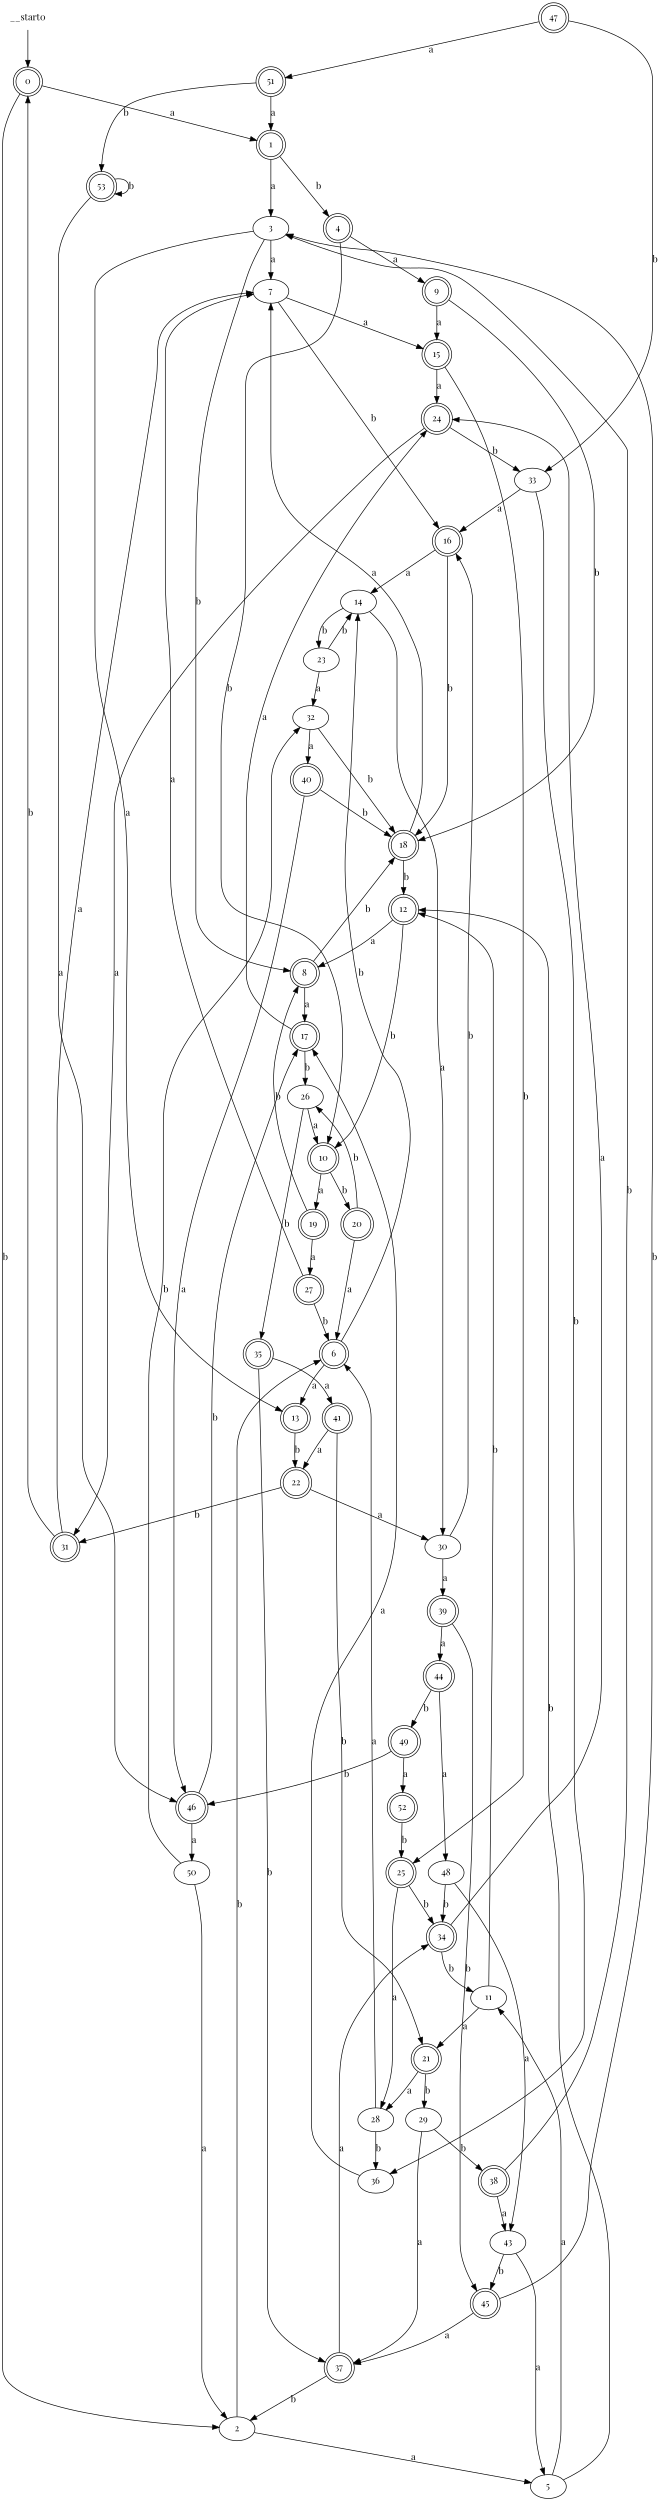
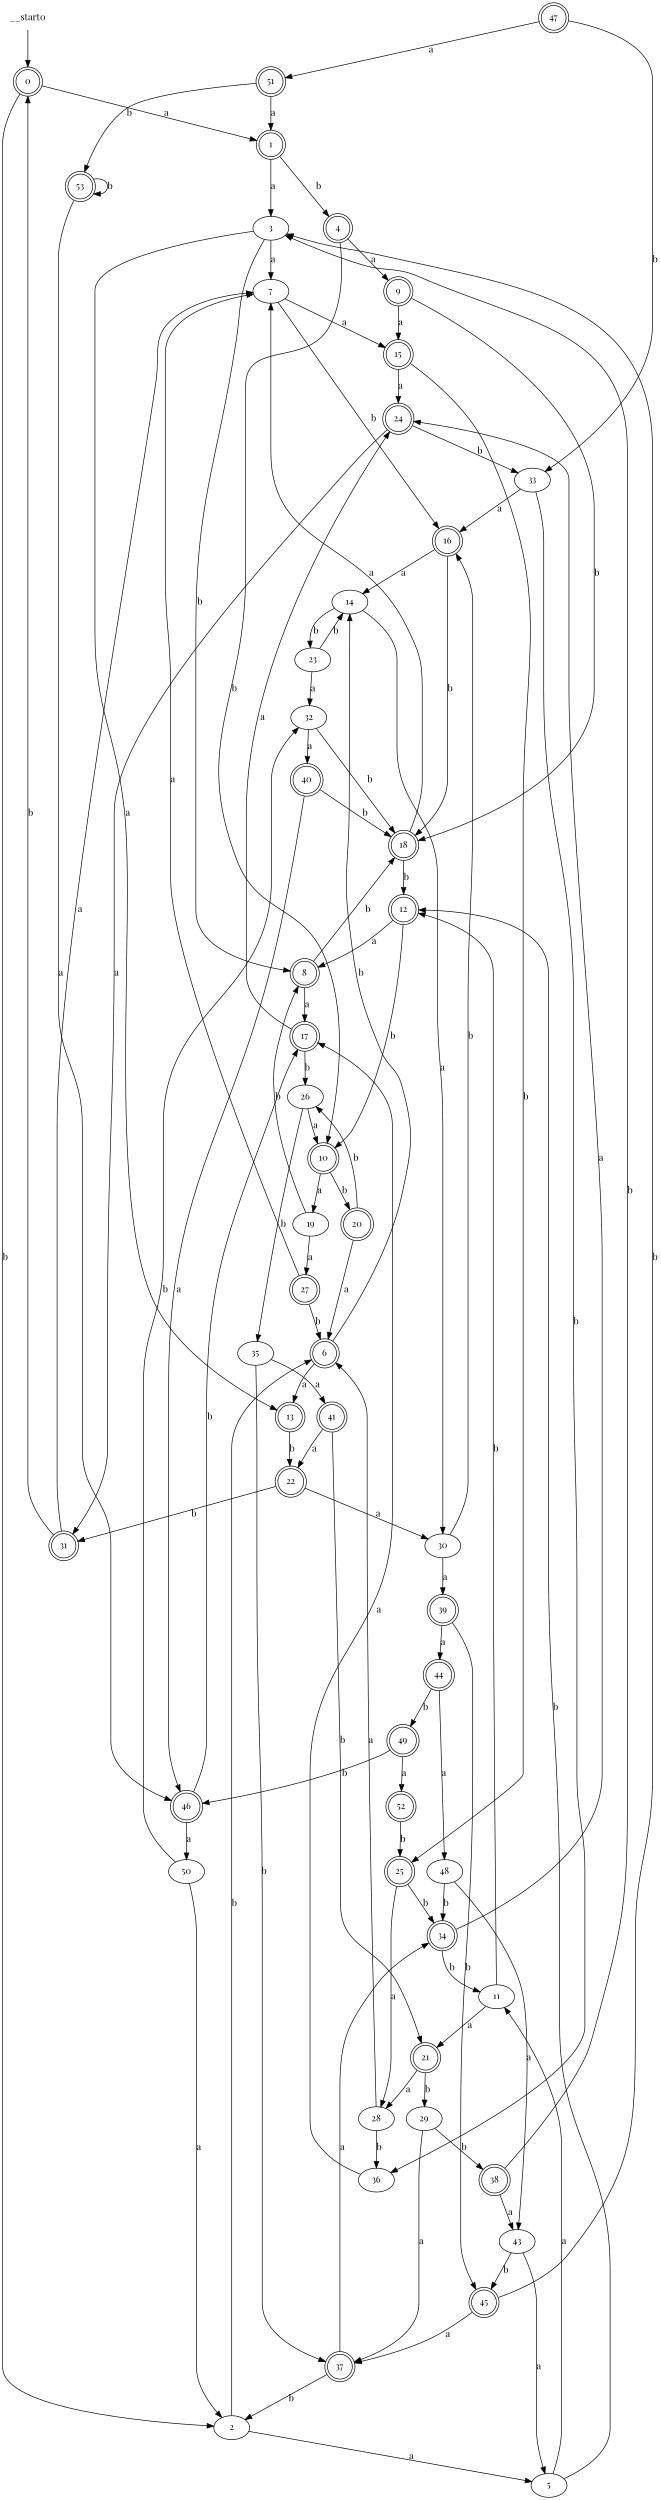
node "19": shape doublecircle -> ellipse
node "35": shape doublecircle -> ellipse
